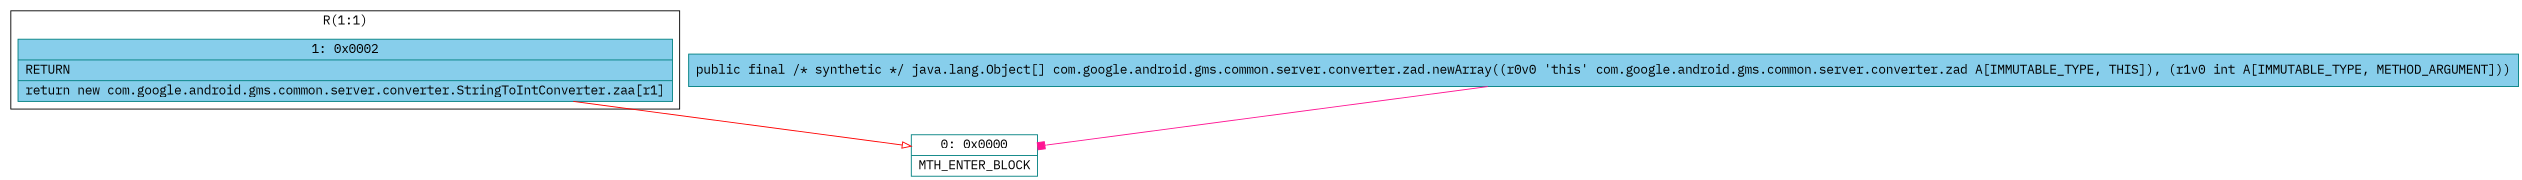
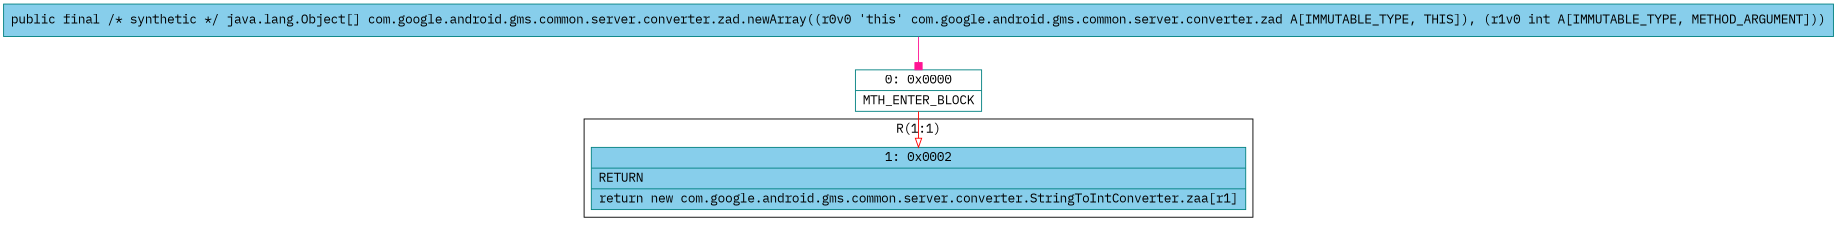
edge "1: 0x0002" -> "0: 0x0000": reversed
